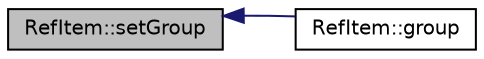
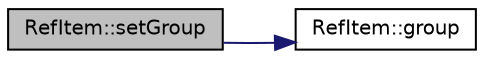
edge "RefItem::group" -> "RefItem::setGroup": reversed
